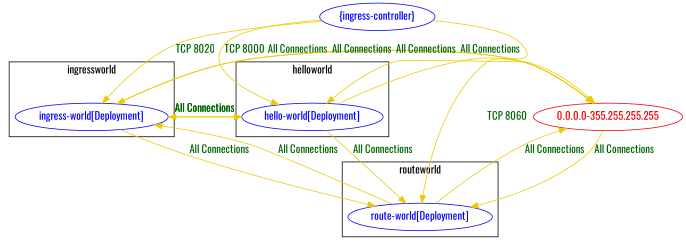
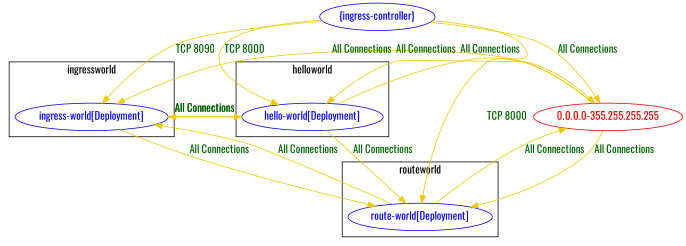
edge "{ingress-controller}" -> "ingress-world[Deployment]": label "TCP 8020" -> "TCP 8090"
edge "ingress-world[Deployment]" -> "0.0.0.0-355.255.255.255": now "{ingress-controller}" -> "0.0.0.0-355.255.255.255"
edge "{ingress-controller}" -> "route-world[Deployment]": label "TCP 8060" -> "TCP 8000"
